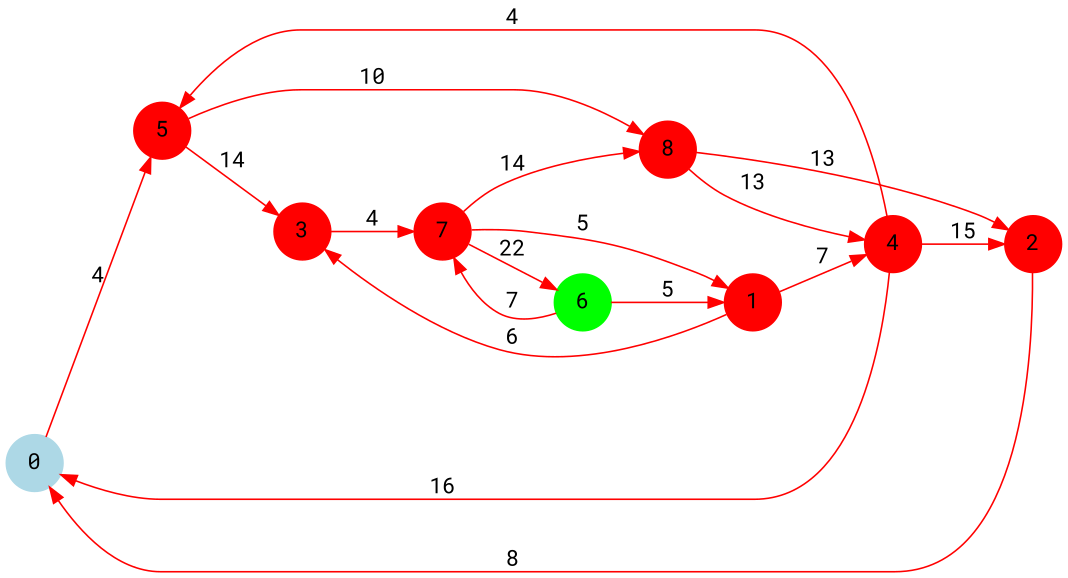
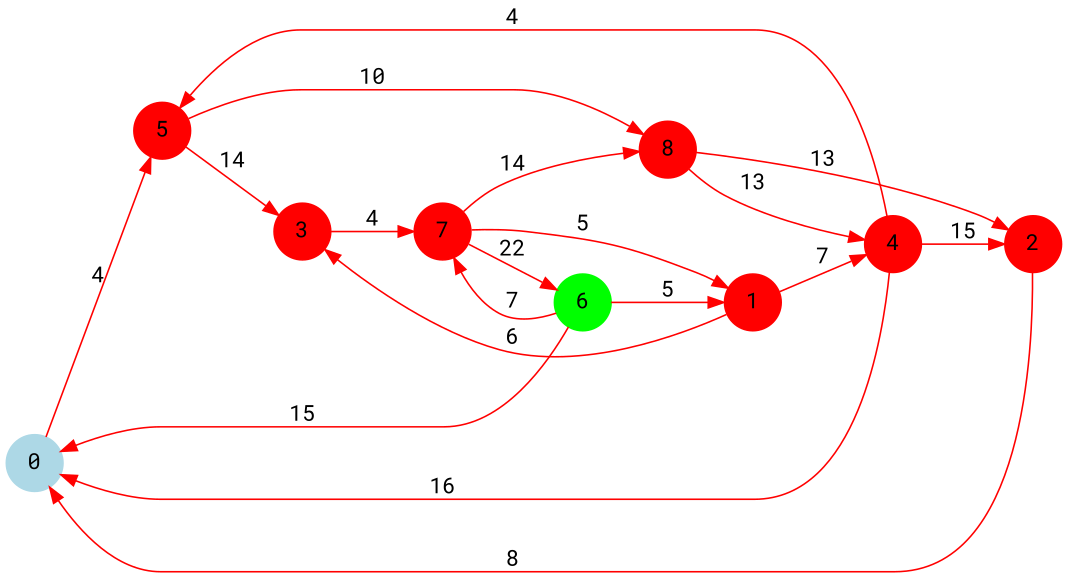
edge "6" -> "0": added, label "15"
